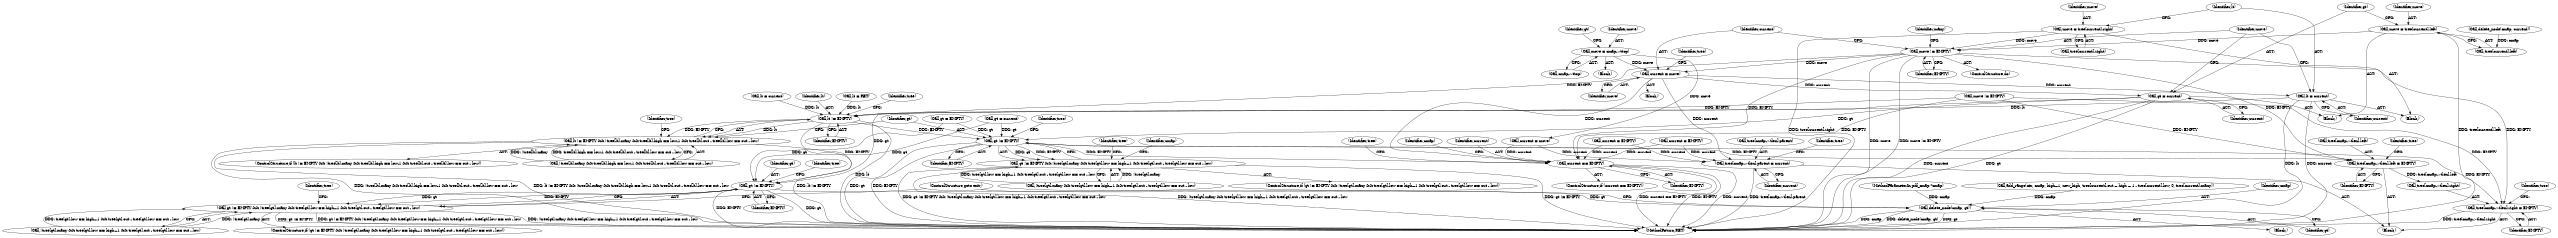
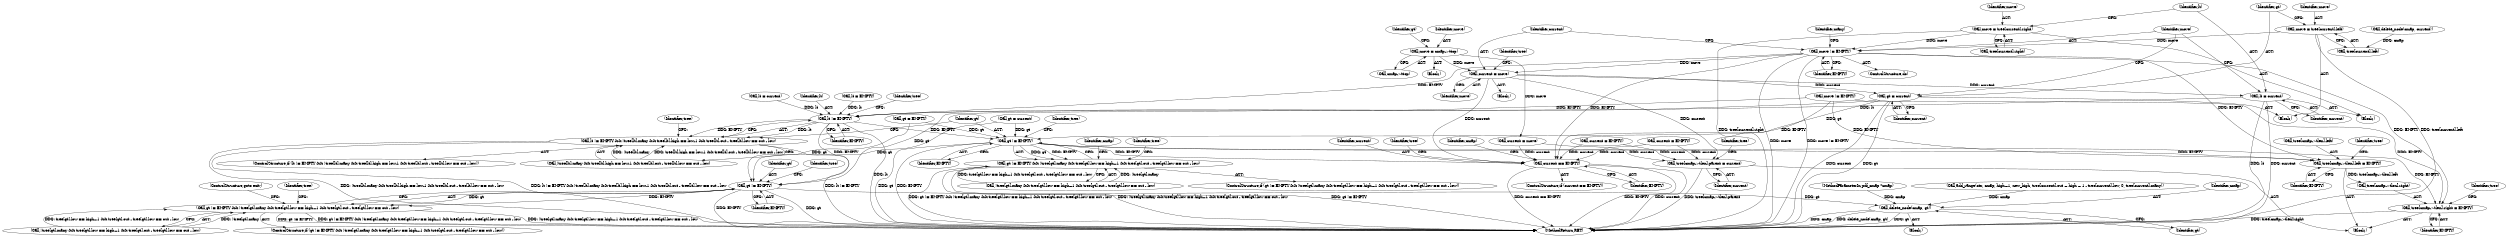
node "(Call,lt = RET)": label "(Call,lt = RET)" -> "(Call,lt = EMPTY)"
node "(Call,tree[cmap->tlen].parent)": removed
edge "(ControlStructure,goto exit;)" -> "(Call,delete_node(cmap, gt))": removed, label "CFG:"
